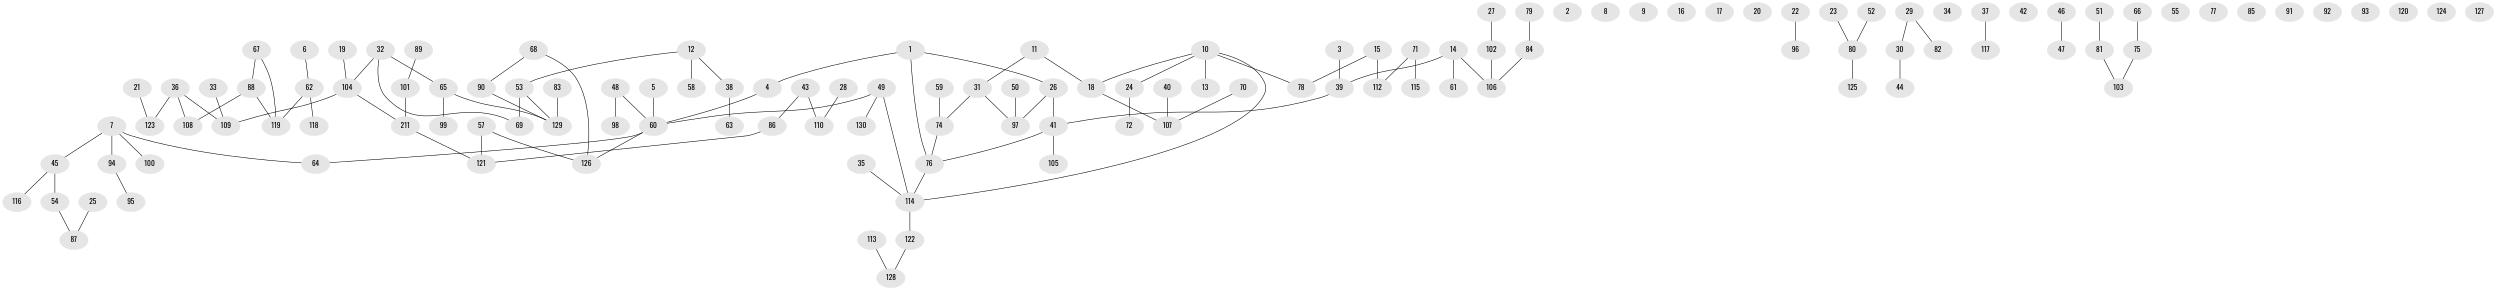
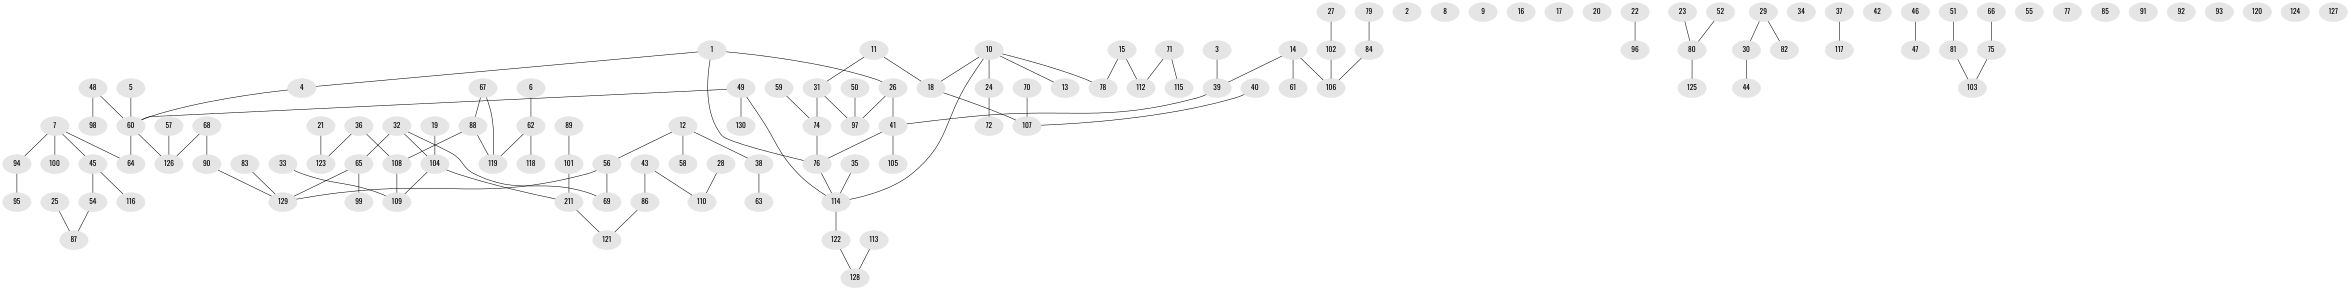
node "53": label "53" -> "56"
edge "36" -- "109": now "108" -- "109"
edge "57" -- "121": removed
